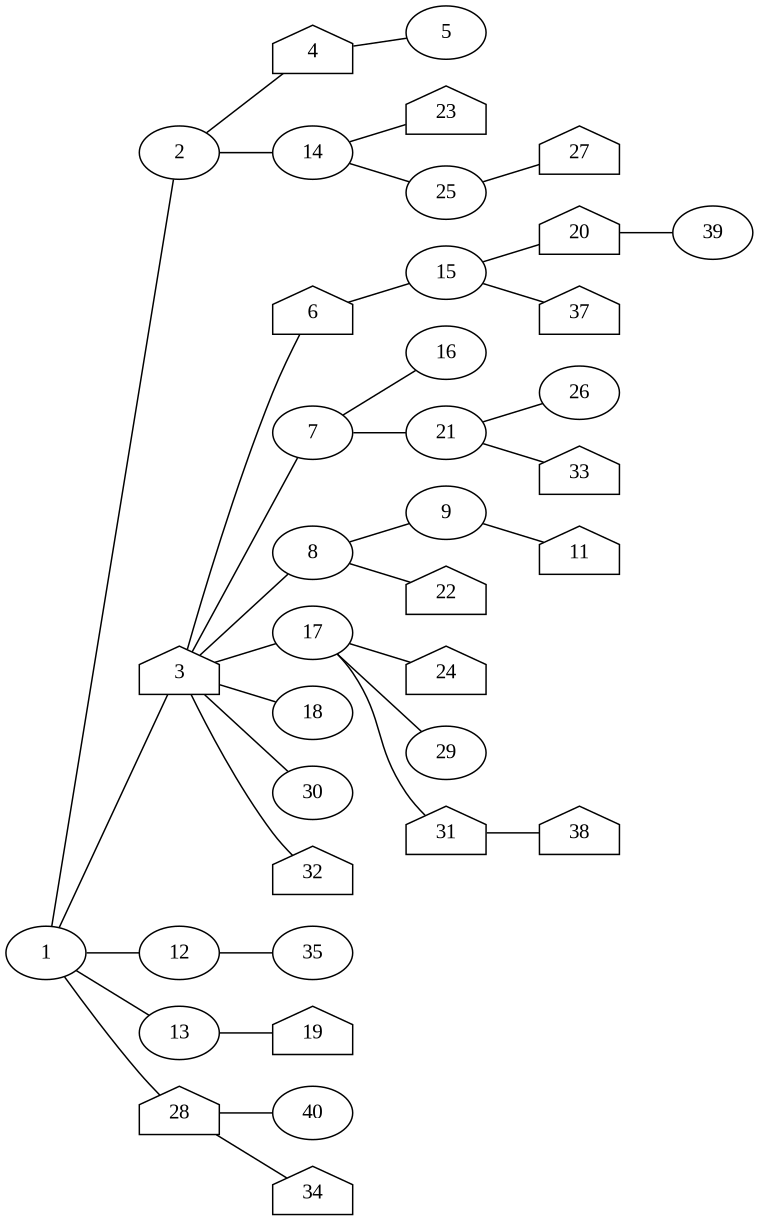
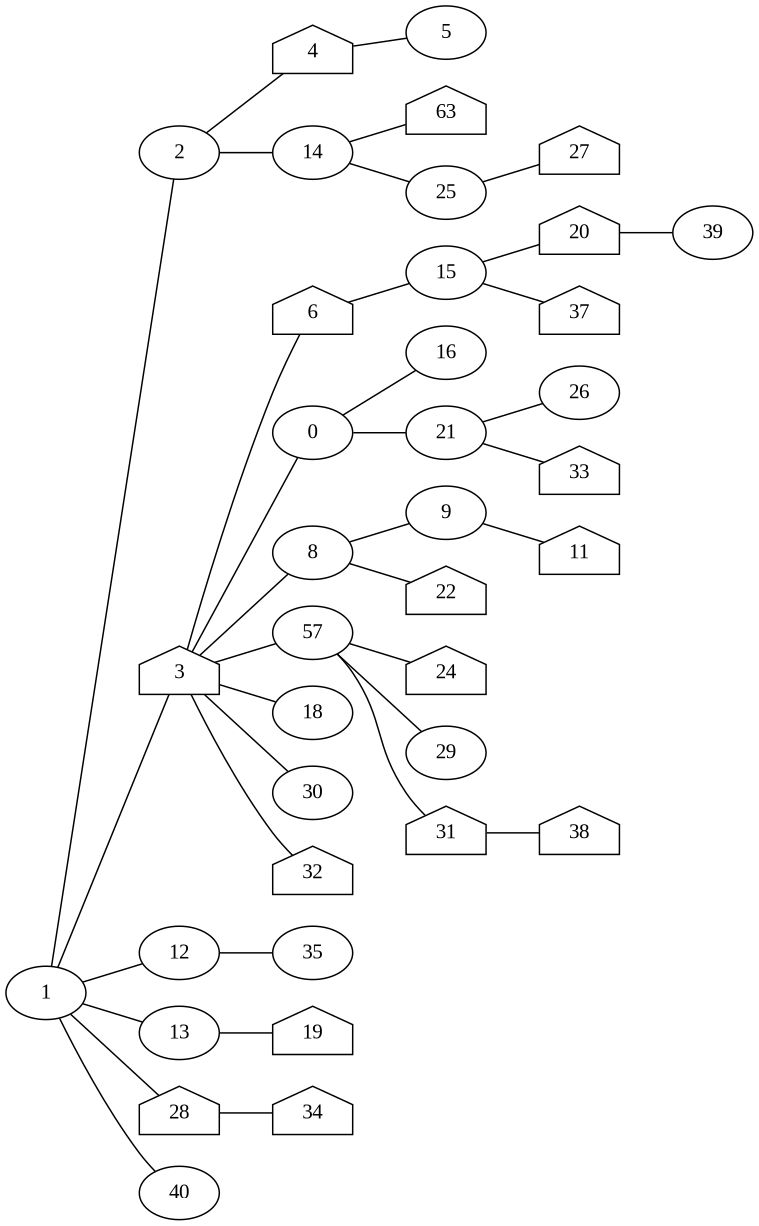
node "23": label "23" -> "63"
node "7": label "7" -> "0"
node "17": label "17" -> "57"
edge "28" -- "40": now "1" -- "40"
